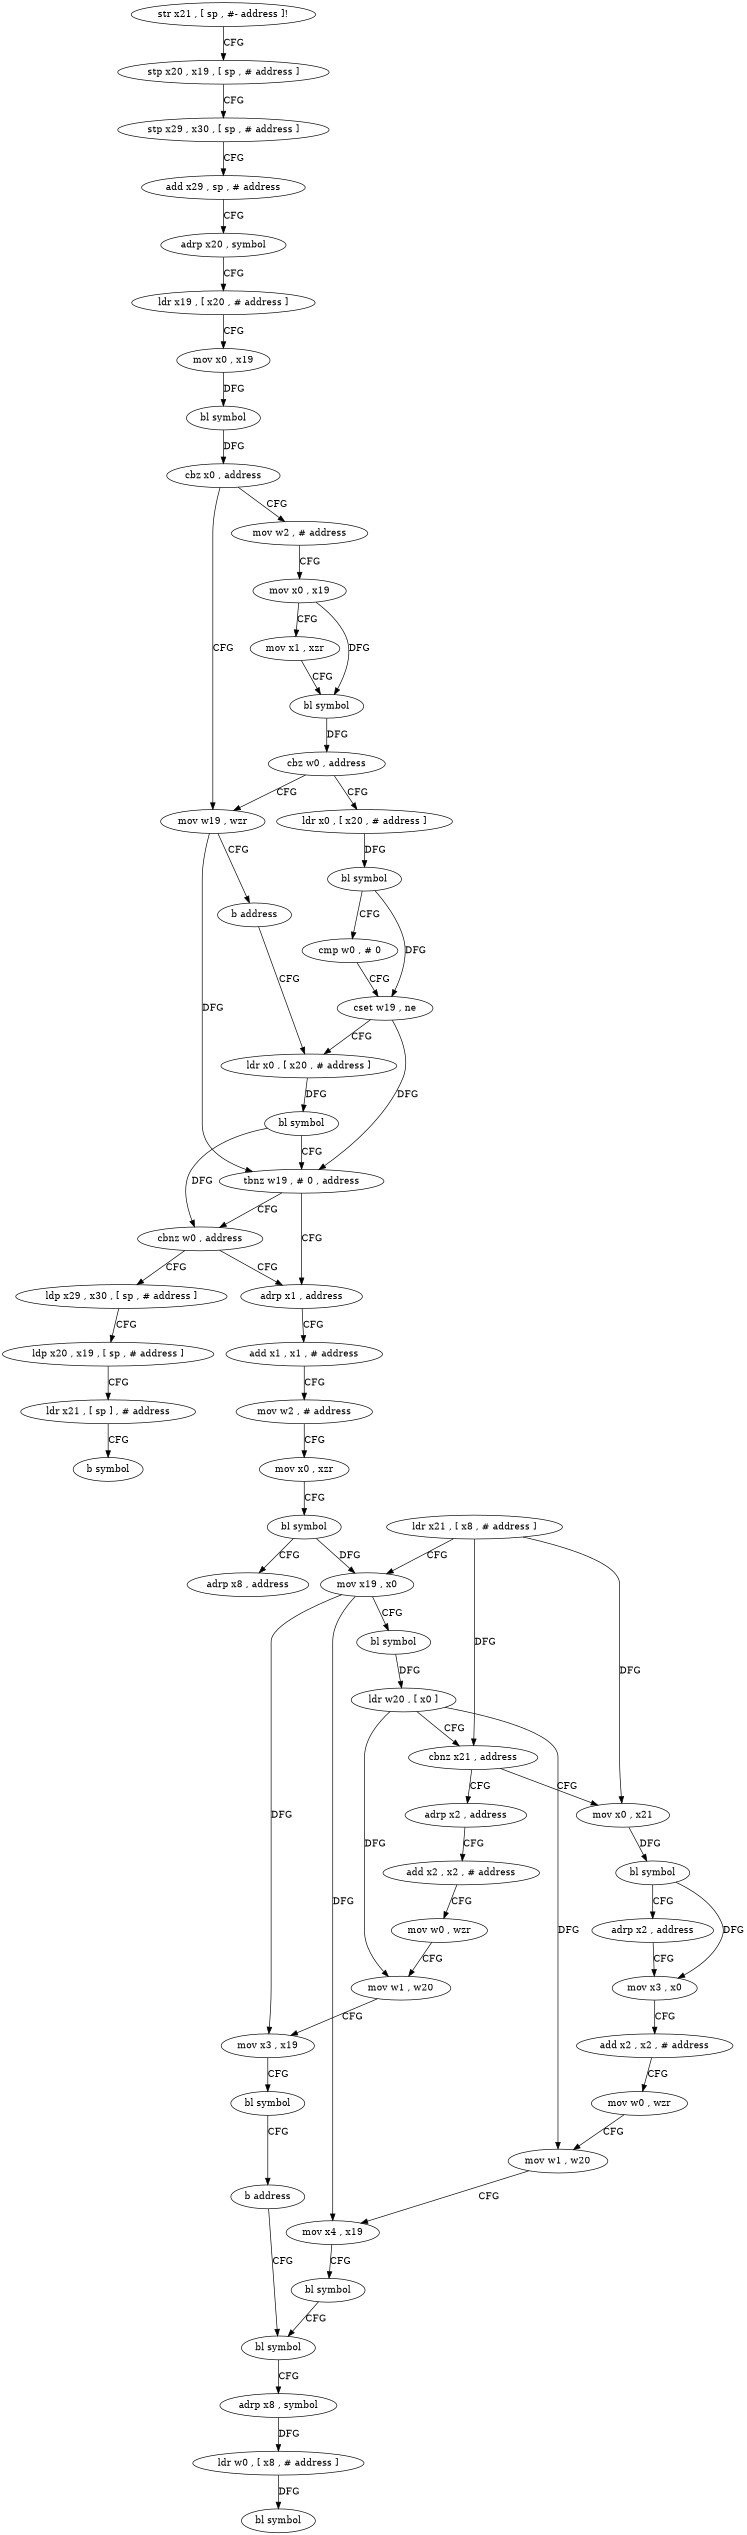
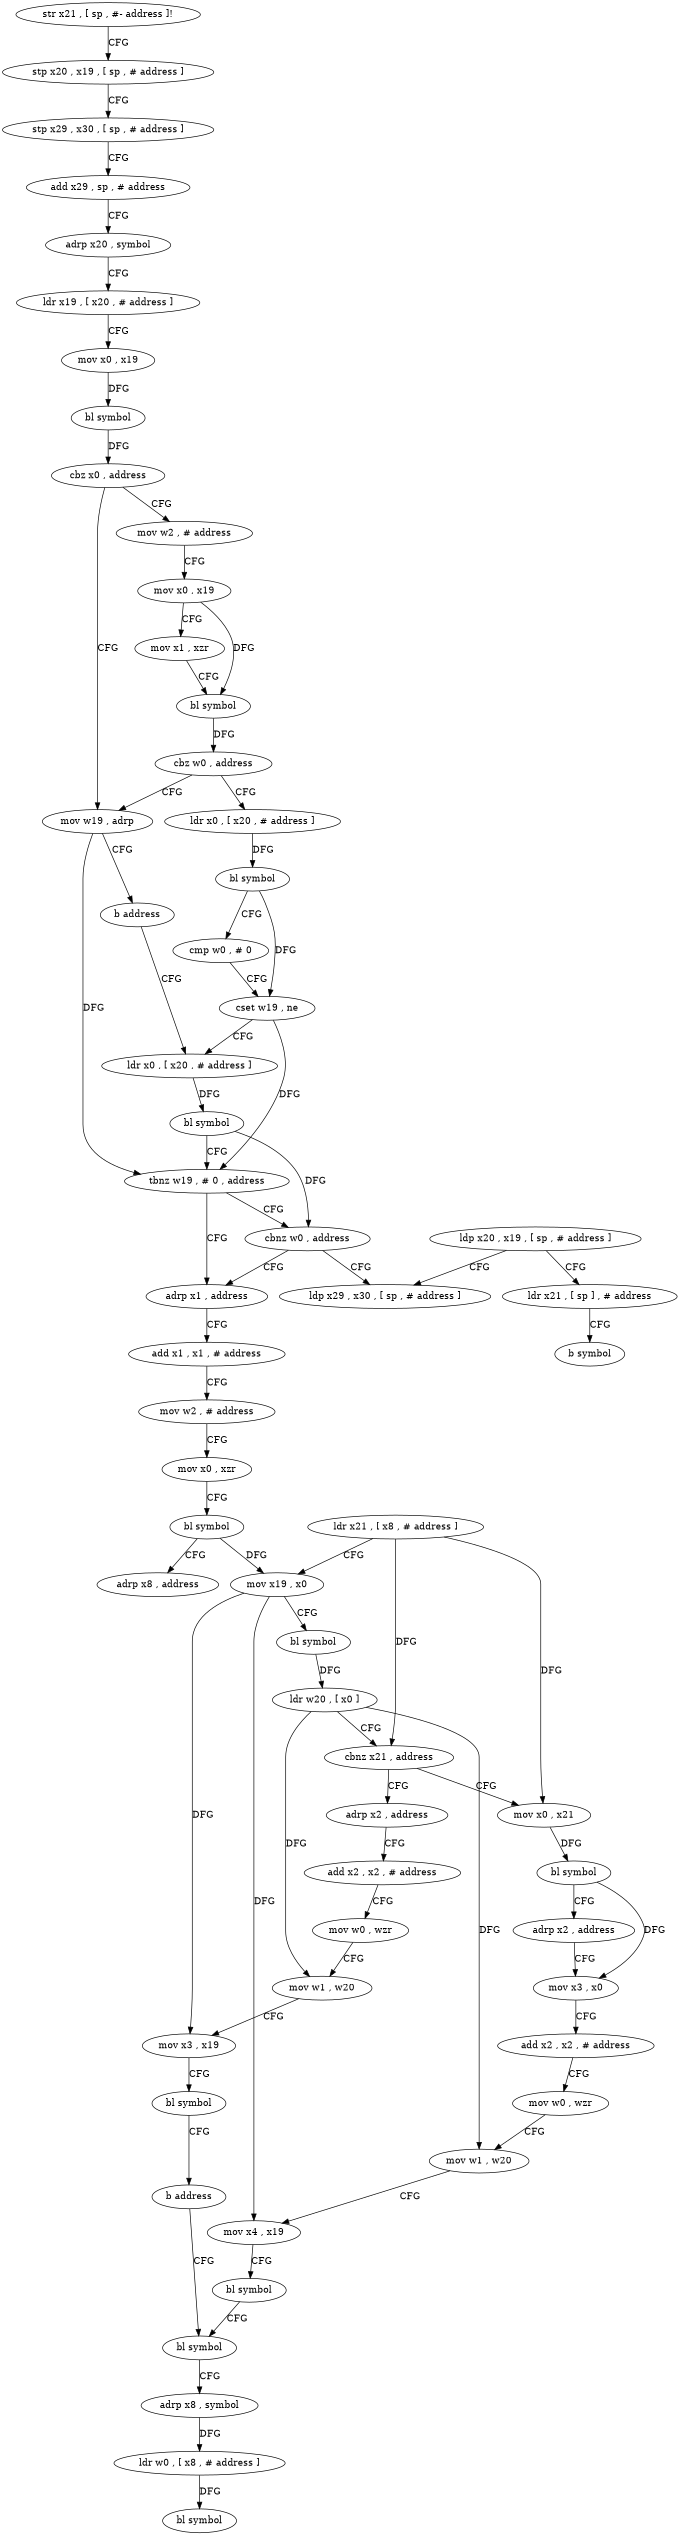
node "mov w19 , wzr": label "mov w19 , wzr" -> "mov w19 , adrp"
edge "ldp x29 , x30 , [ sp , # address ]" -> "ldp x20 , x19 , [ sp , # address ]": reversed
